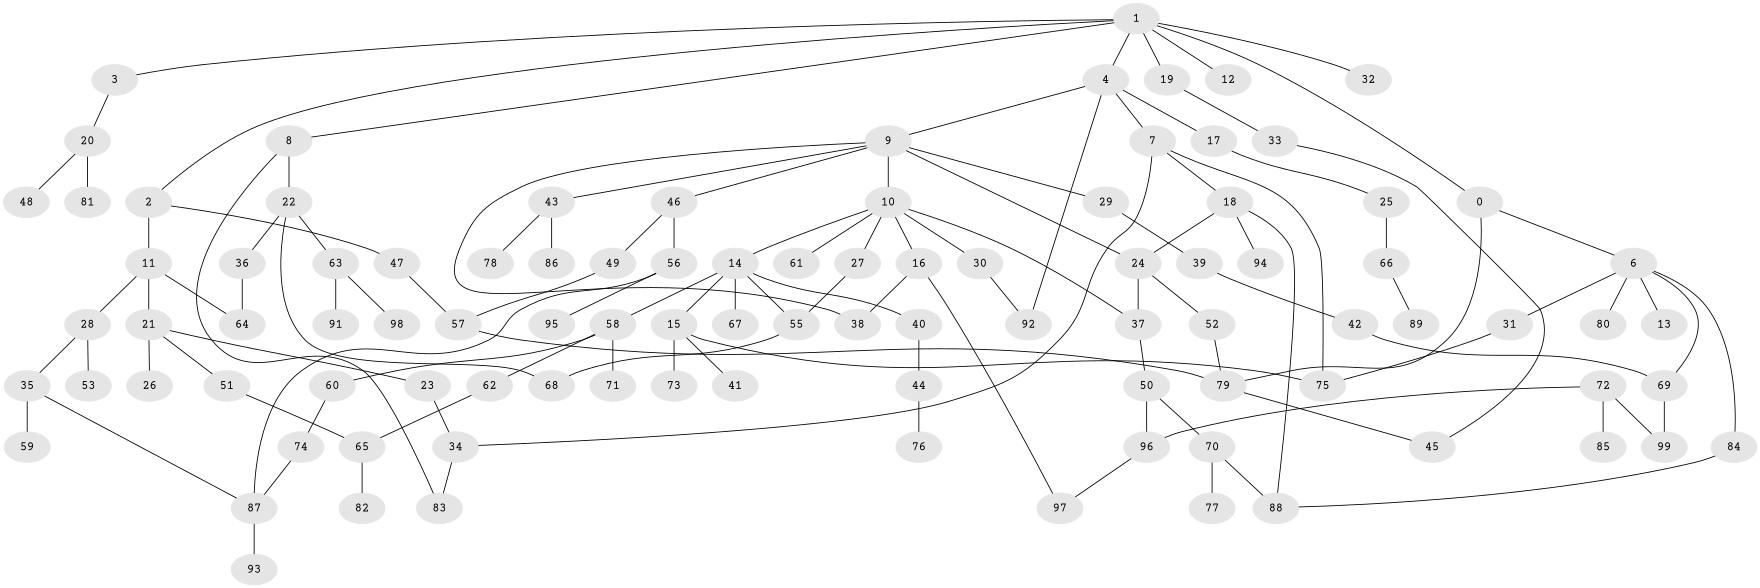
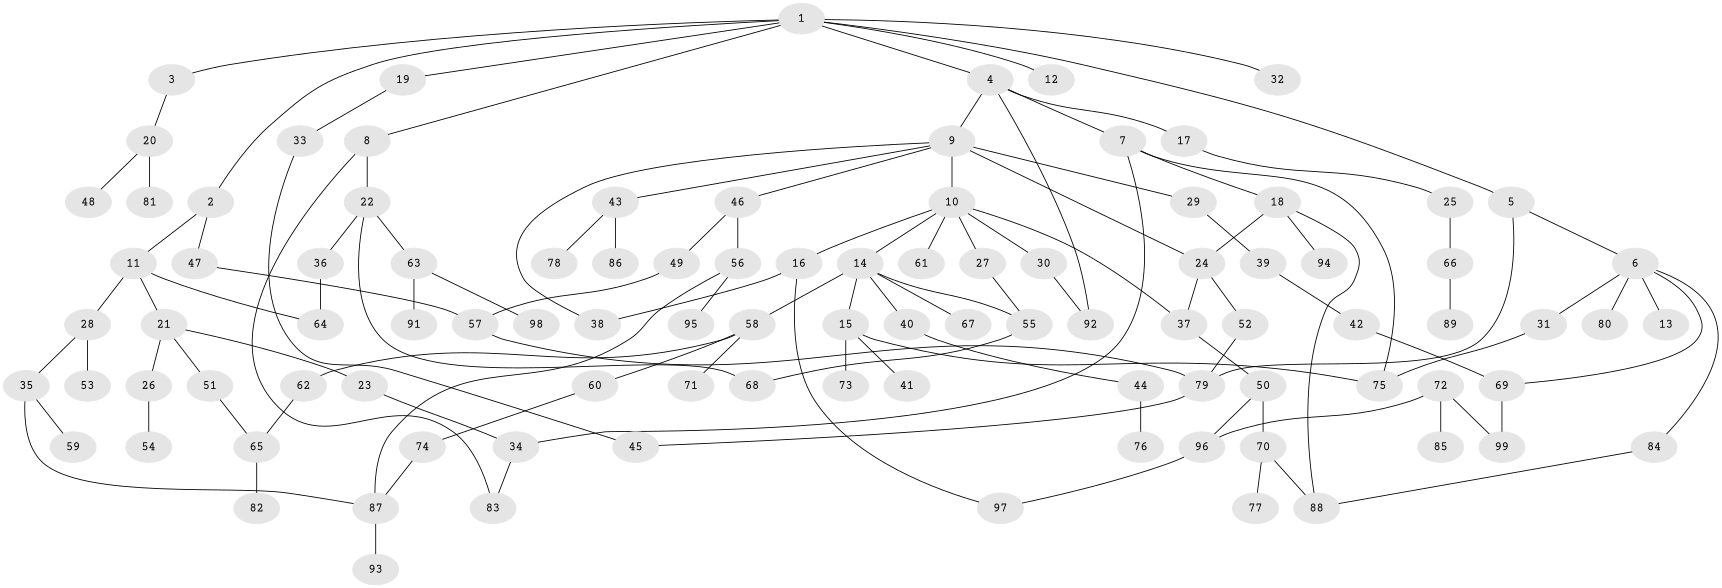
node "0": label "0" -> "5"
node "54": added
